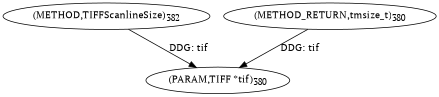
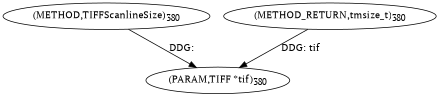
node "(METHOD,TIFFScanlineSize)": text "382" -> "380"
edge "(METHOD,TIFFScanlineSize)" -> "(PARAM,TIFF *tif)": label "DDG: tif" -> "DDG: "
